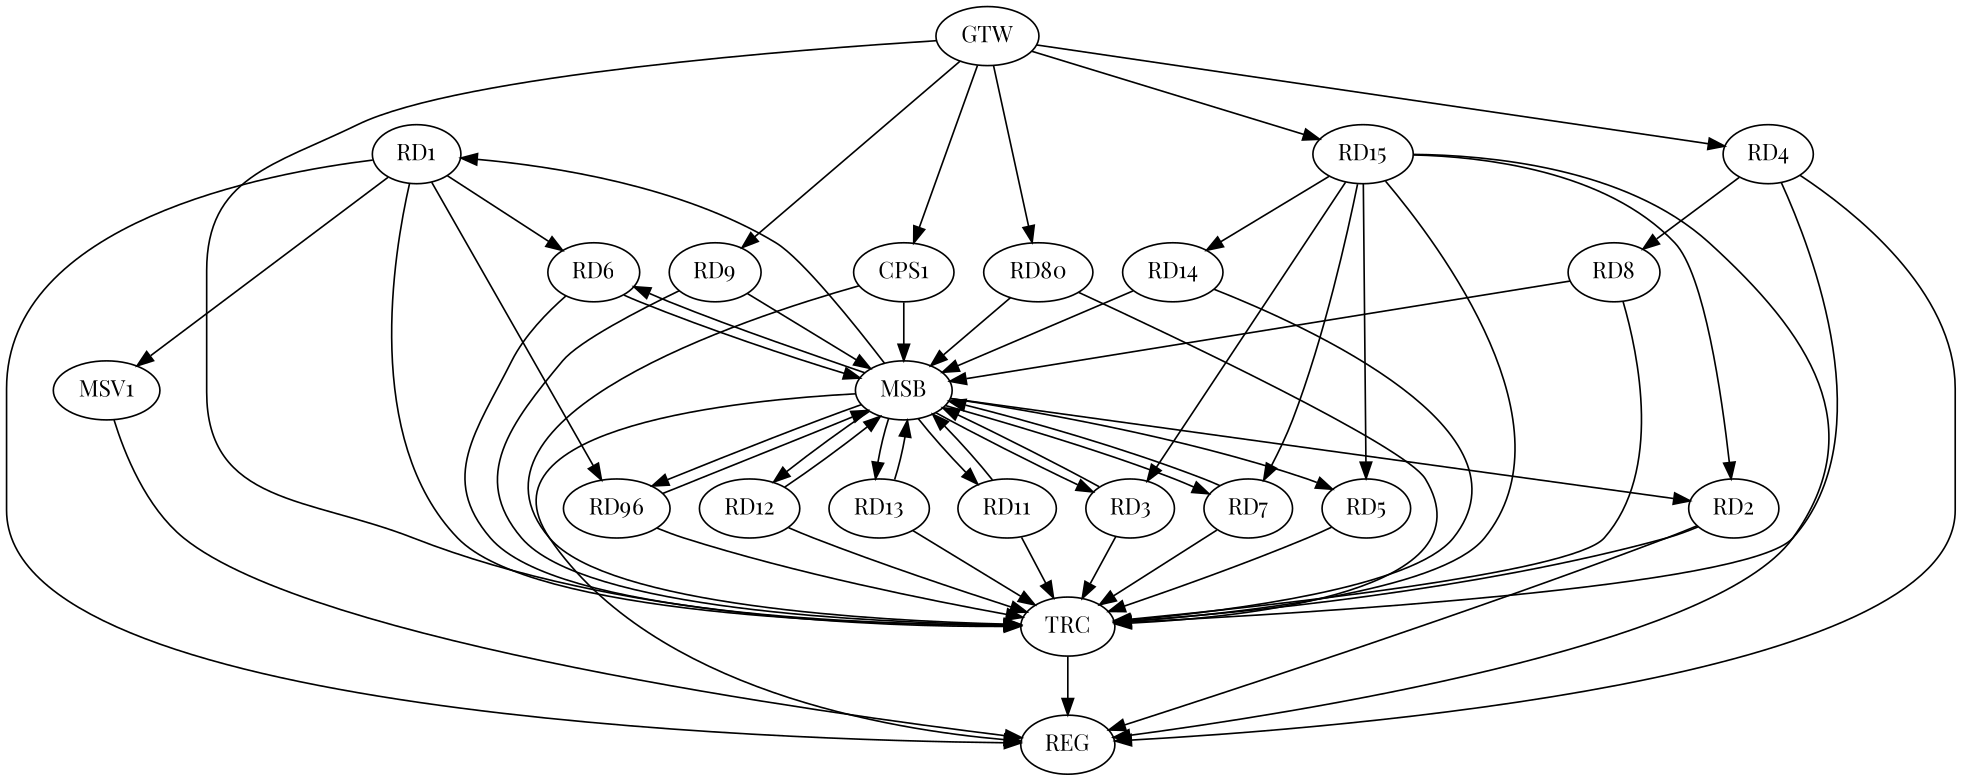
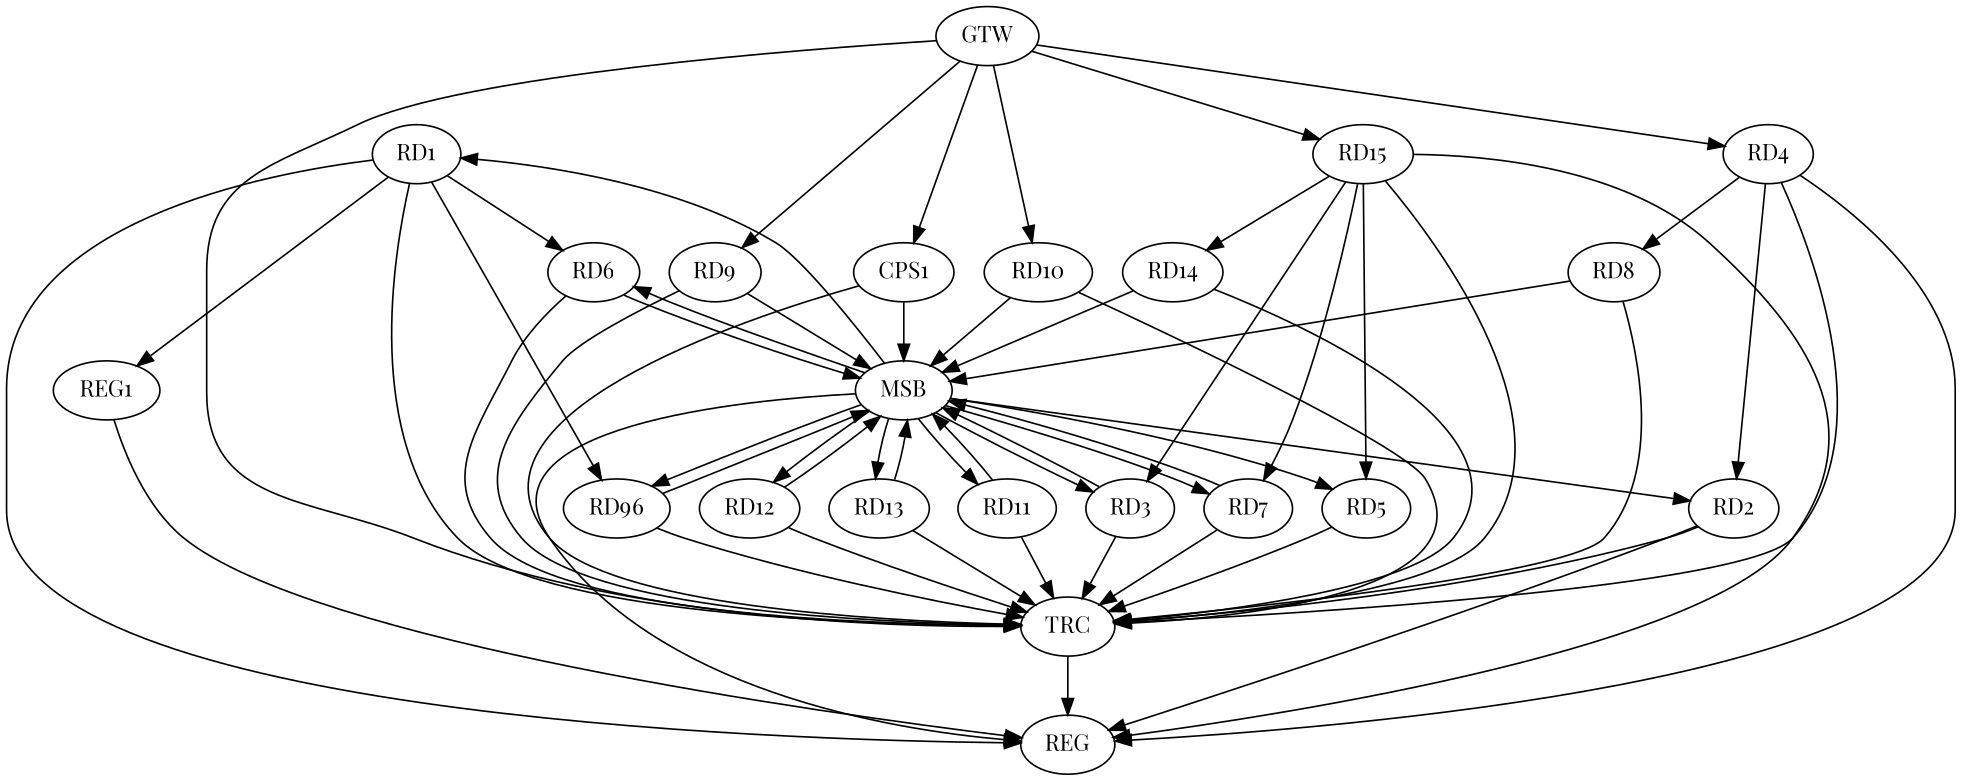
edge "RD15" -> "RD2": now "RD4" -> "RD2"
node "RD80": label "RD80" -> "RD10"
node "MSV1": label "MSV1" -> "REG1"
